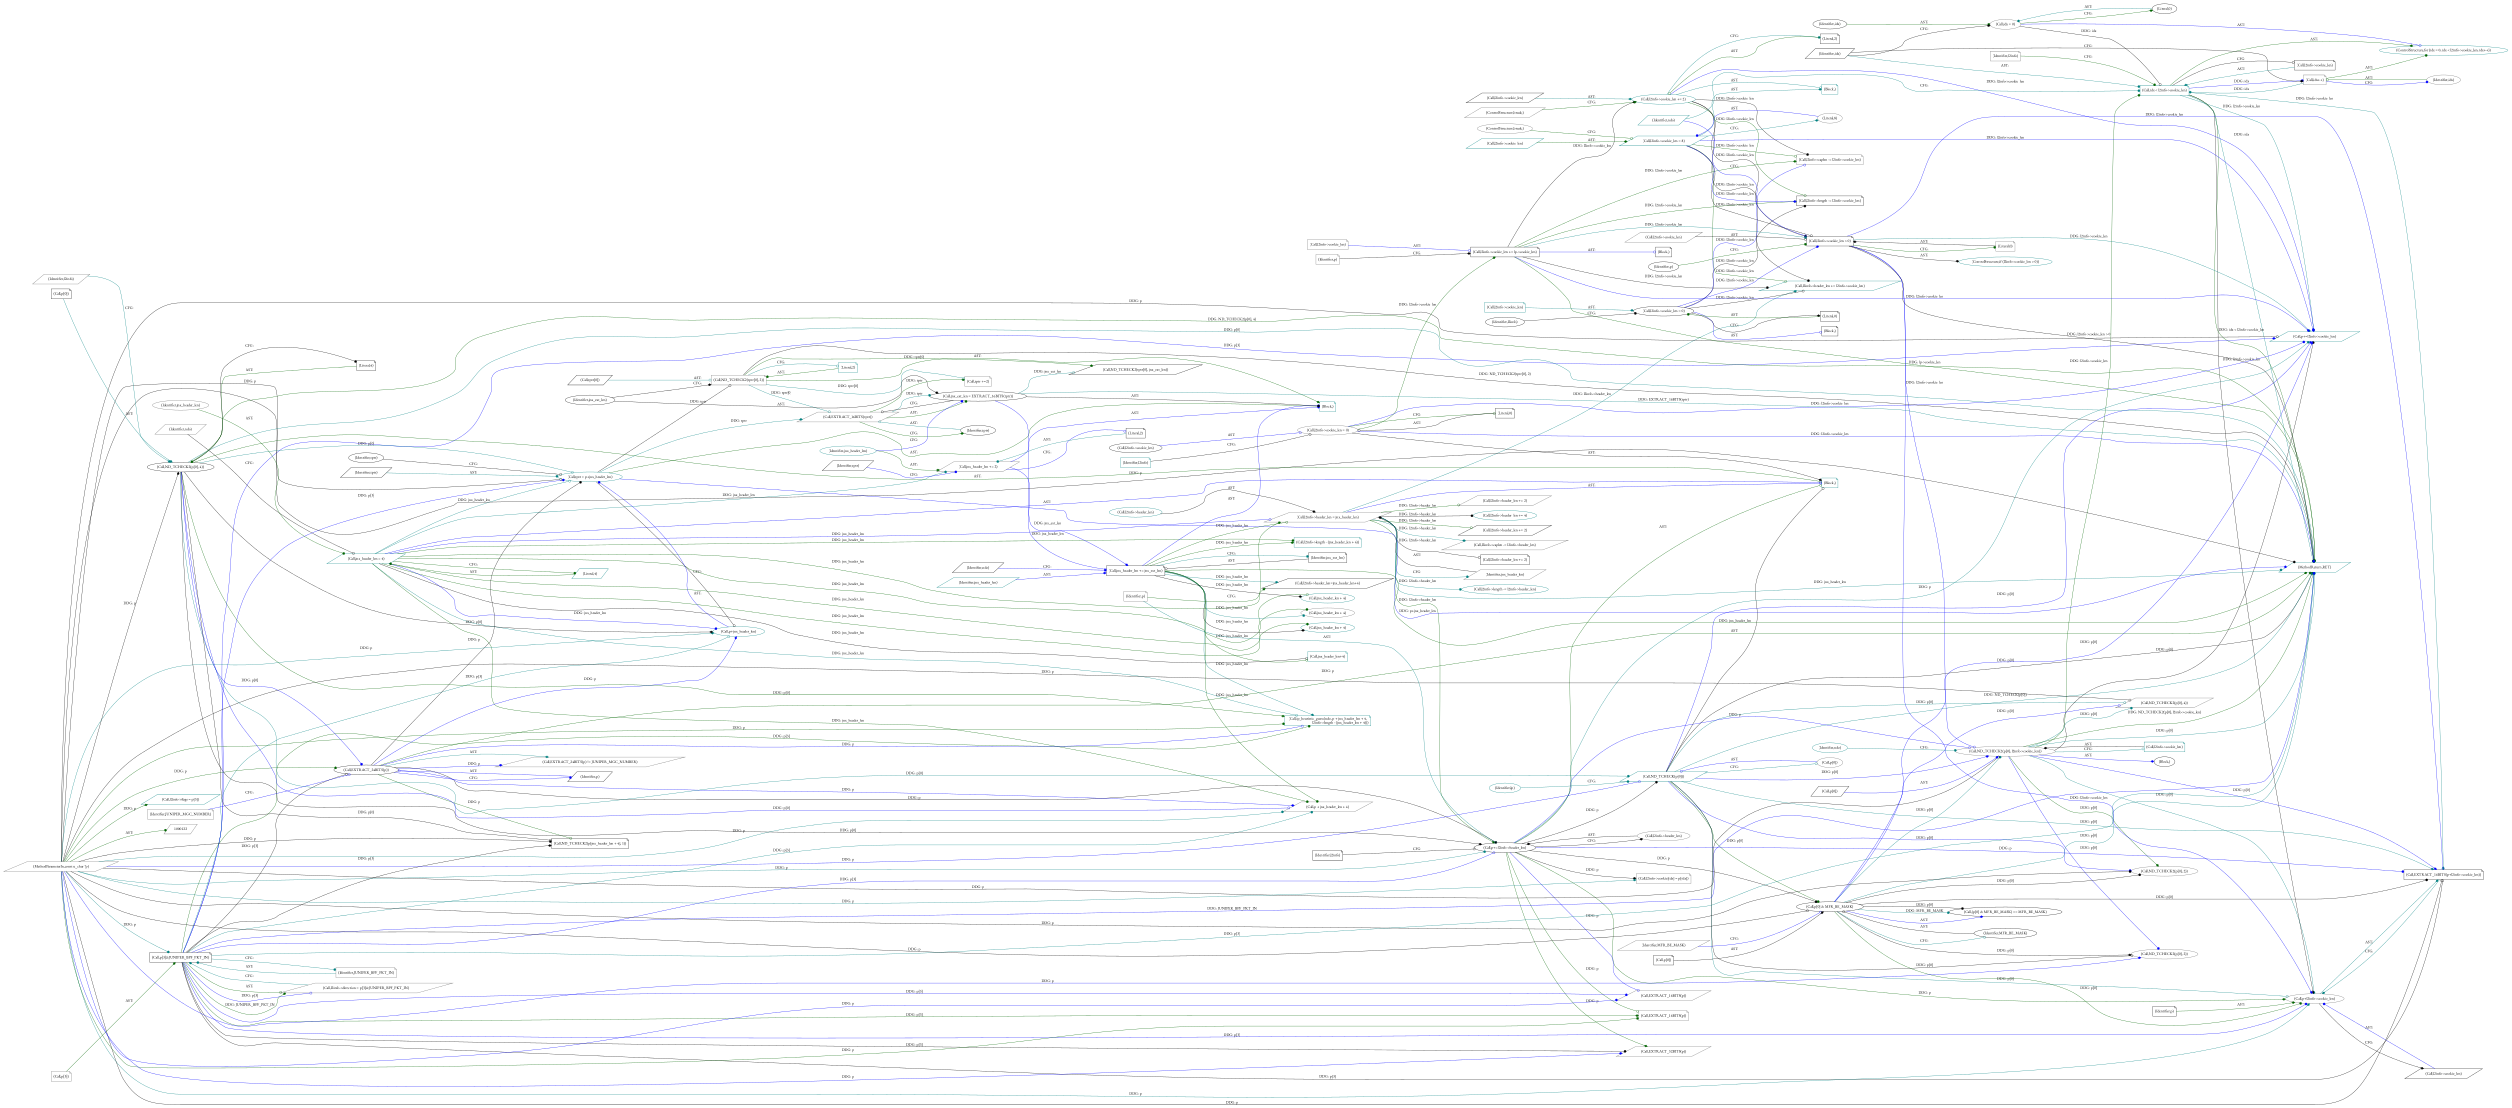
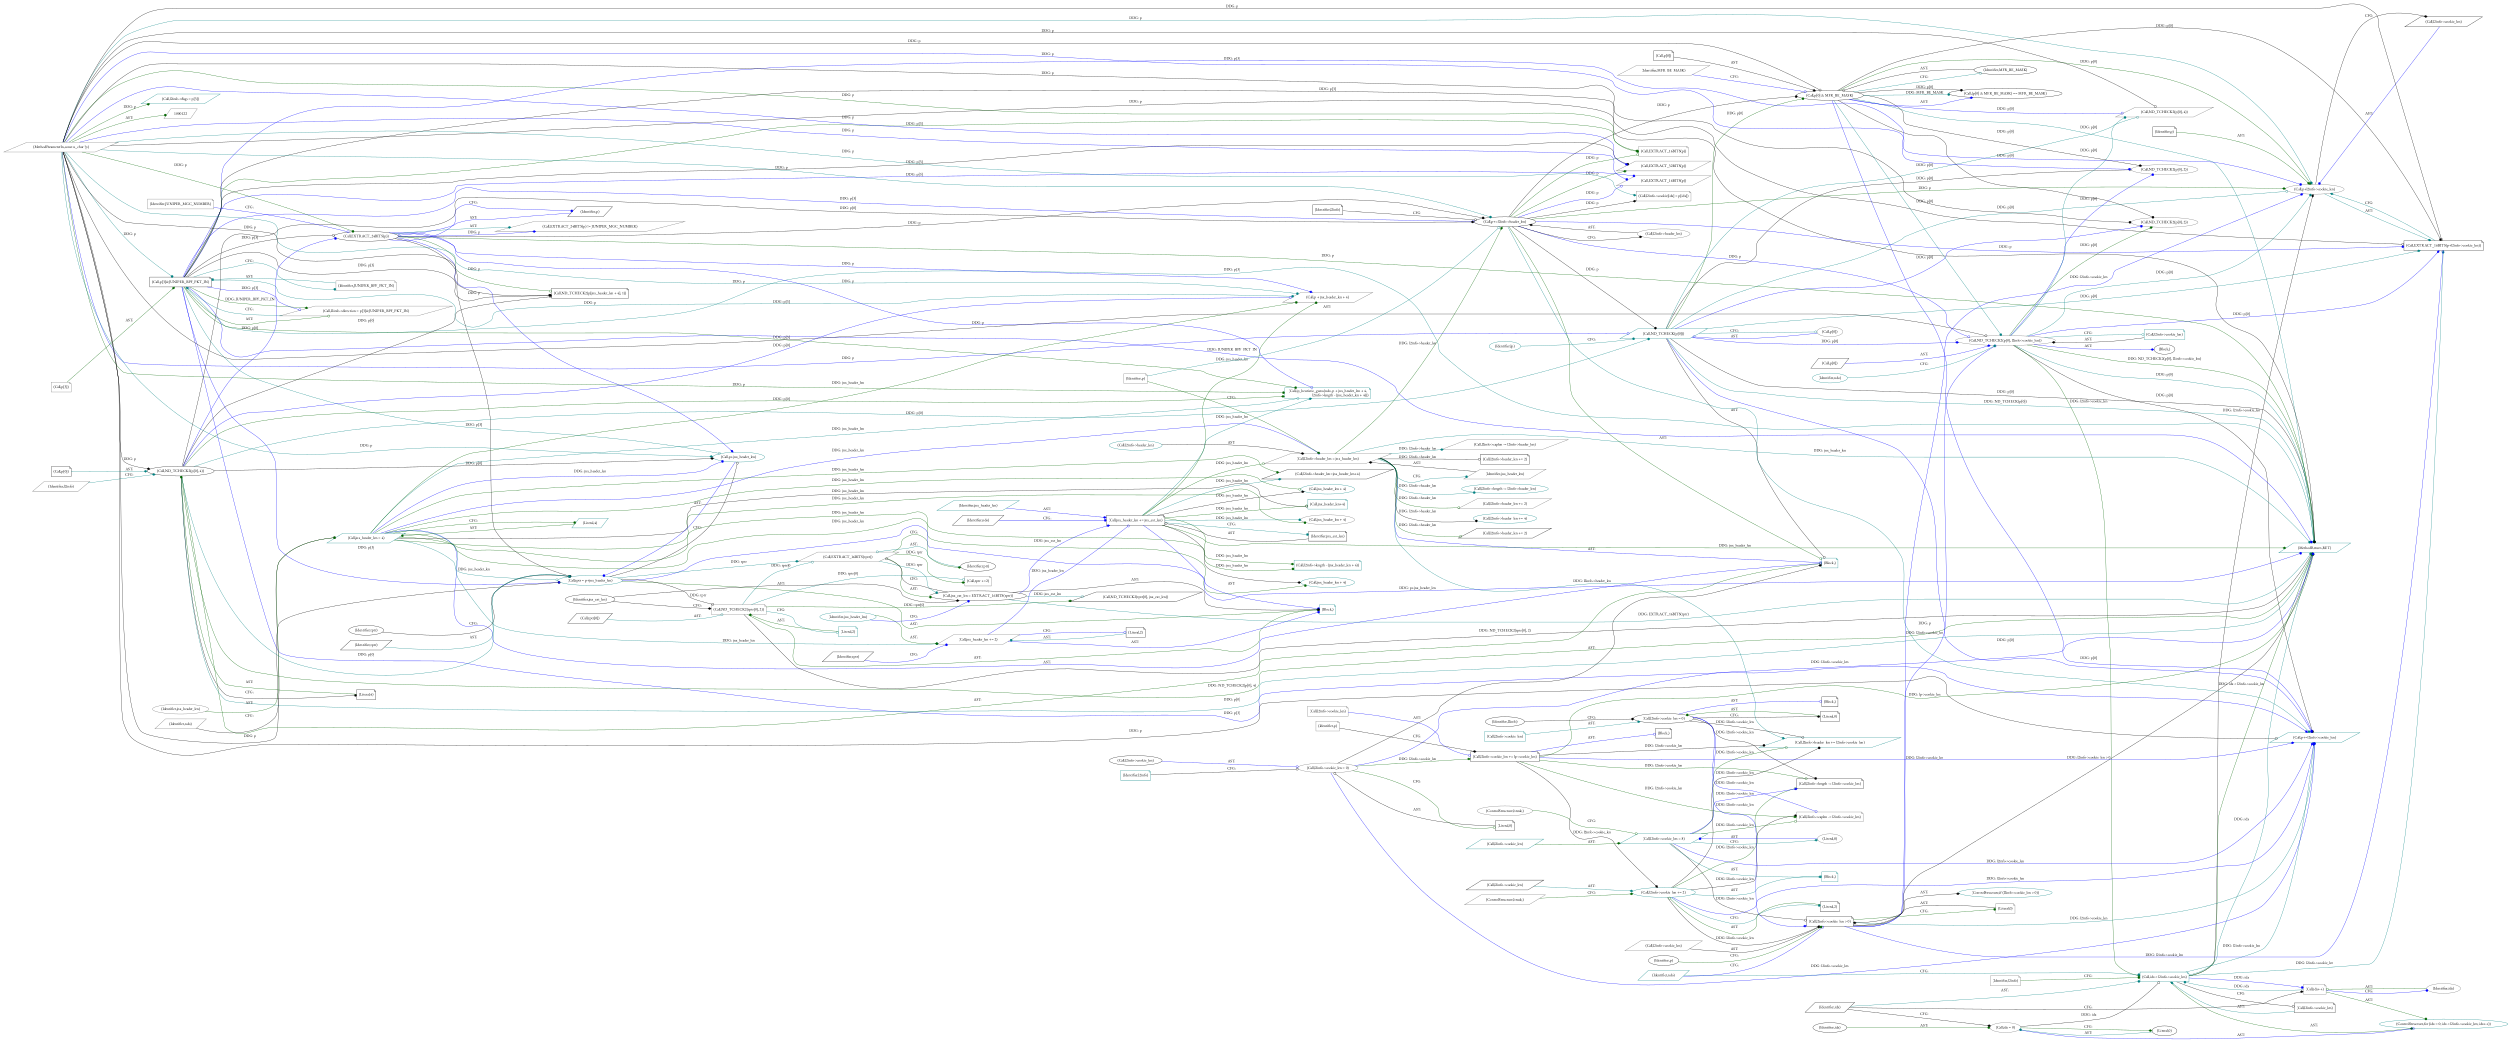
edge "(Call,l2info->cookie_len += lp->cookie_len)" -> "(Call,l2info->cookie_len > 0)": removed, label "DDG: l2info->cookie_len"
